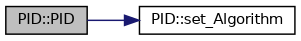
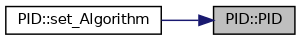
edge "PID::PID" -> "PID::set_Algorithm": reversed
